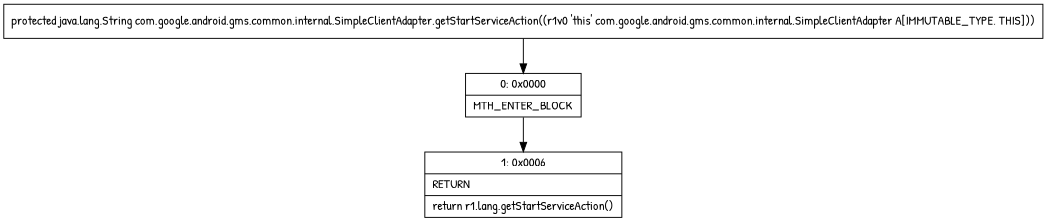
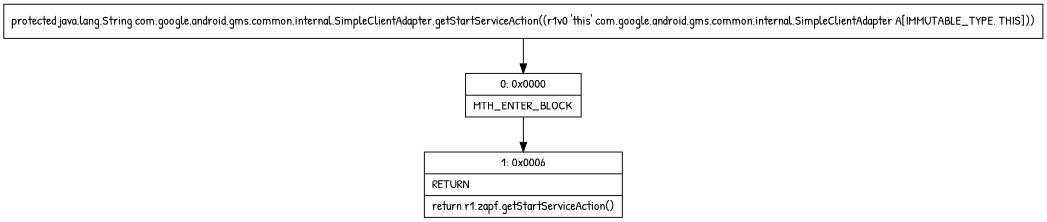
node "1: 0x0006": text "return r1.lang.getStartServiceAction()" -> "return r1.zapf.getStartServiceAction()"
